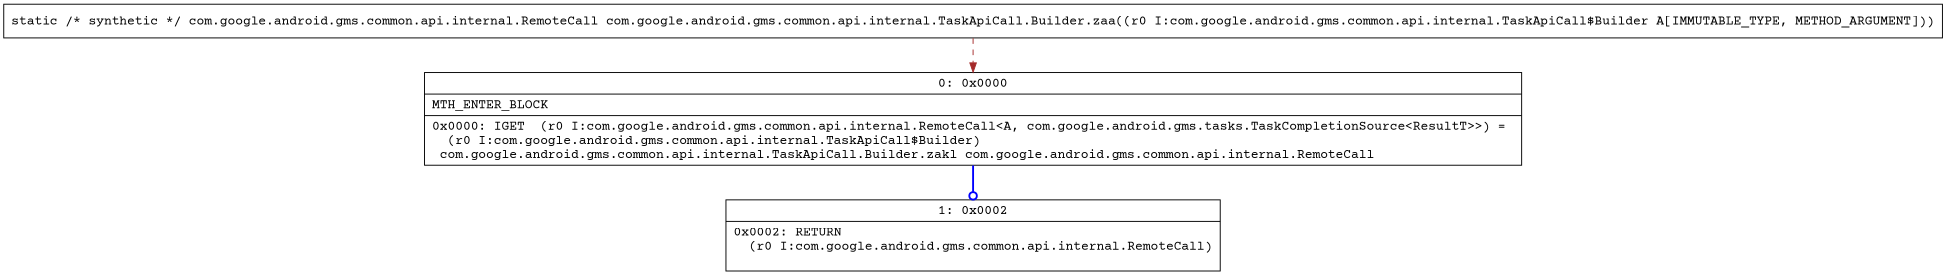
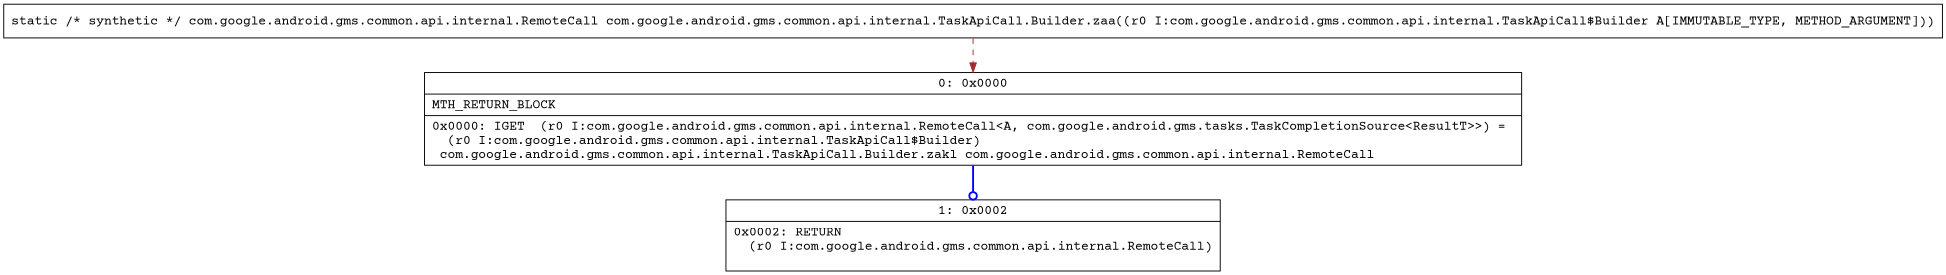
node "0: 0x0000": text "MTH_ENTER_BLOCK" -> "MTH_RETURN_BLOCK"
